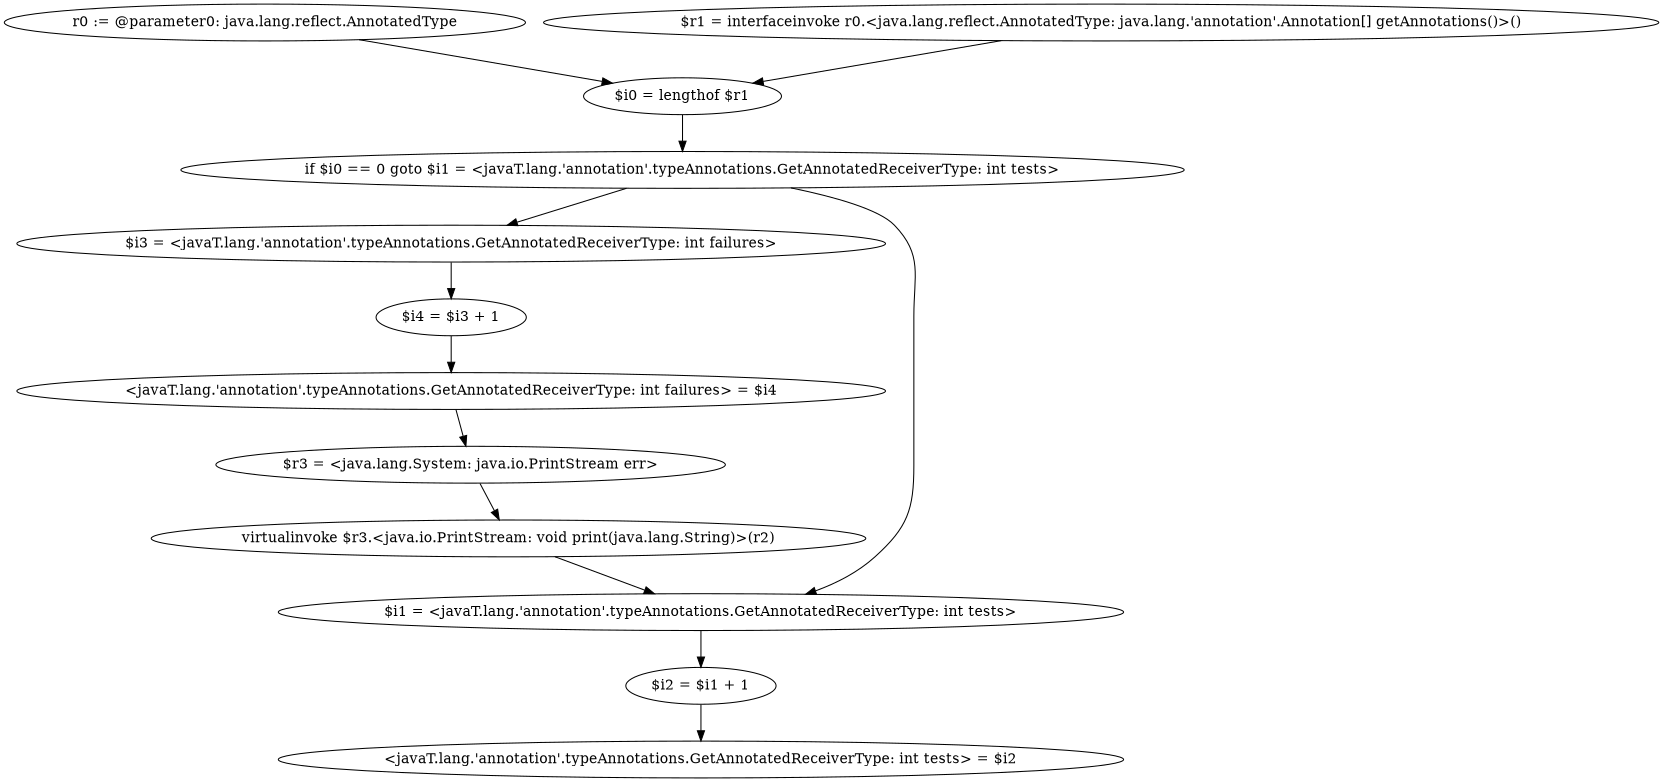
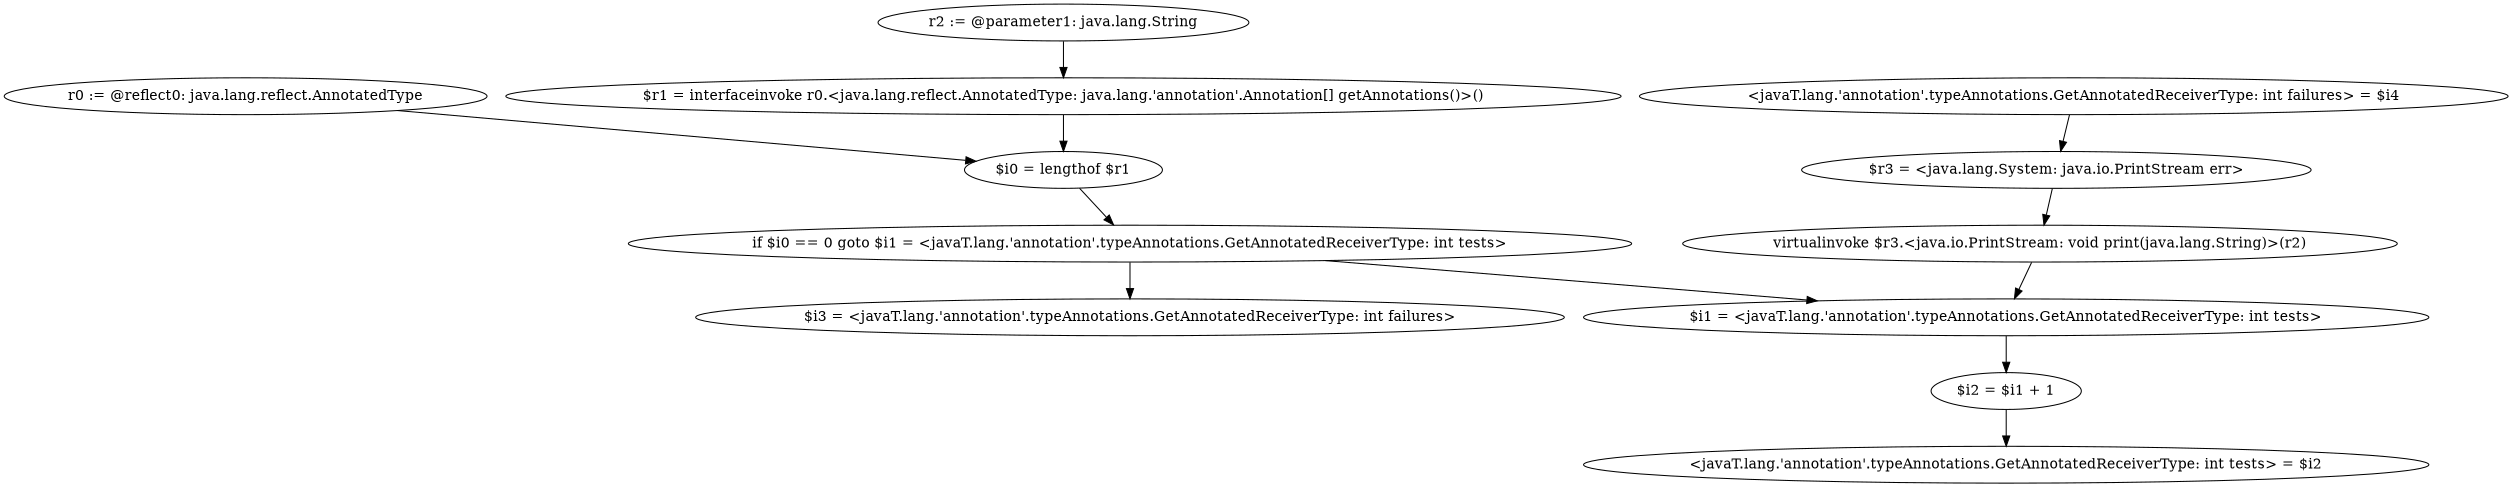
node "r0 := @parameter0: java.lang.reflect.AnnotatedType": label "r0 := @parameter0: java.lang.reflect.AnnotatedType" -> "r0 := @reflect0: java.lang.reflect.AnnotatedType"
node "r2 := @parameter1: java.lang.String": added
node "$i4 = $i3 + 1": removed
